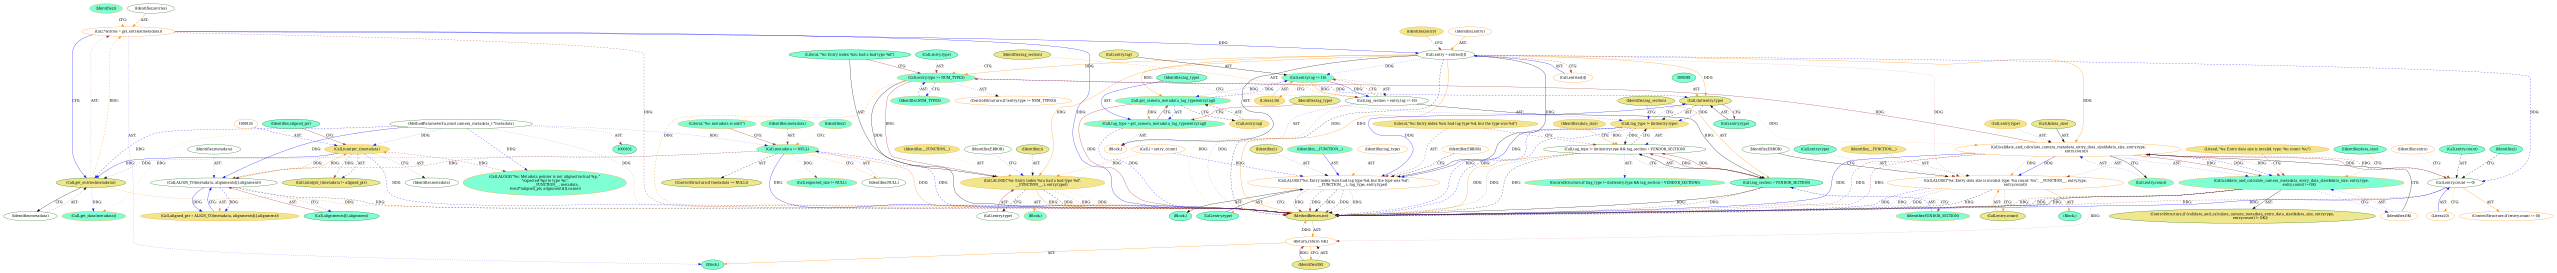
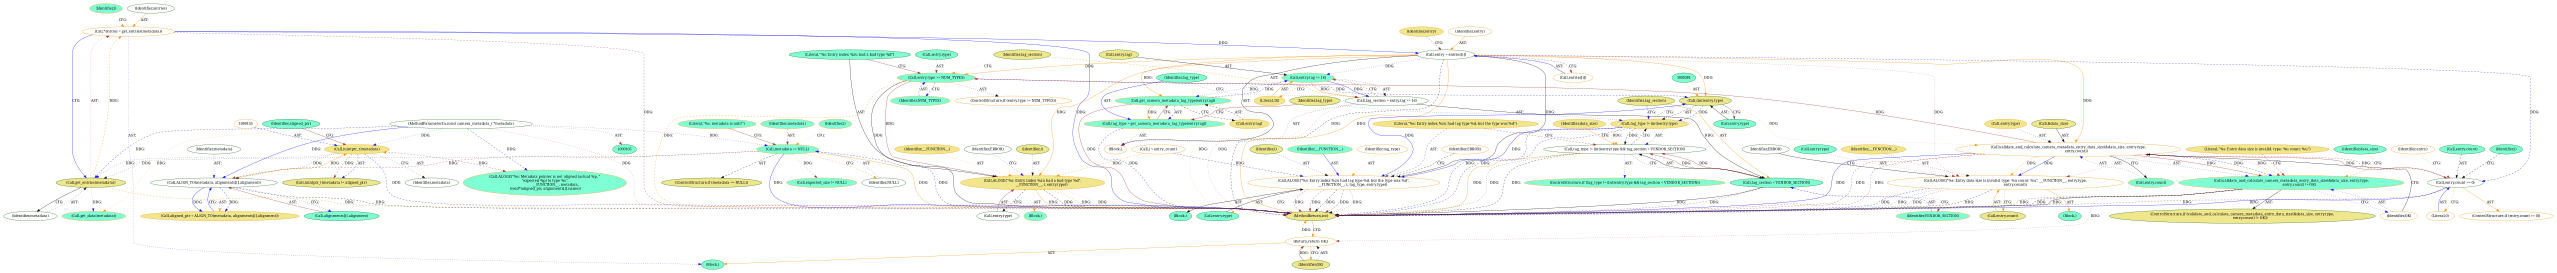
edge "(Call,(uintptr_t)metadata)" -> "(Call,get_entries(metadata))": style solid -> dotted
edge "(MethodReturn,int)" -> "(Return,return OK;)": label "AST: " -> "CFG: "
